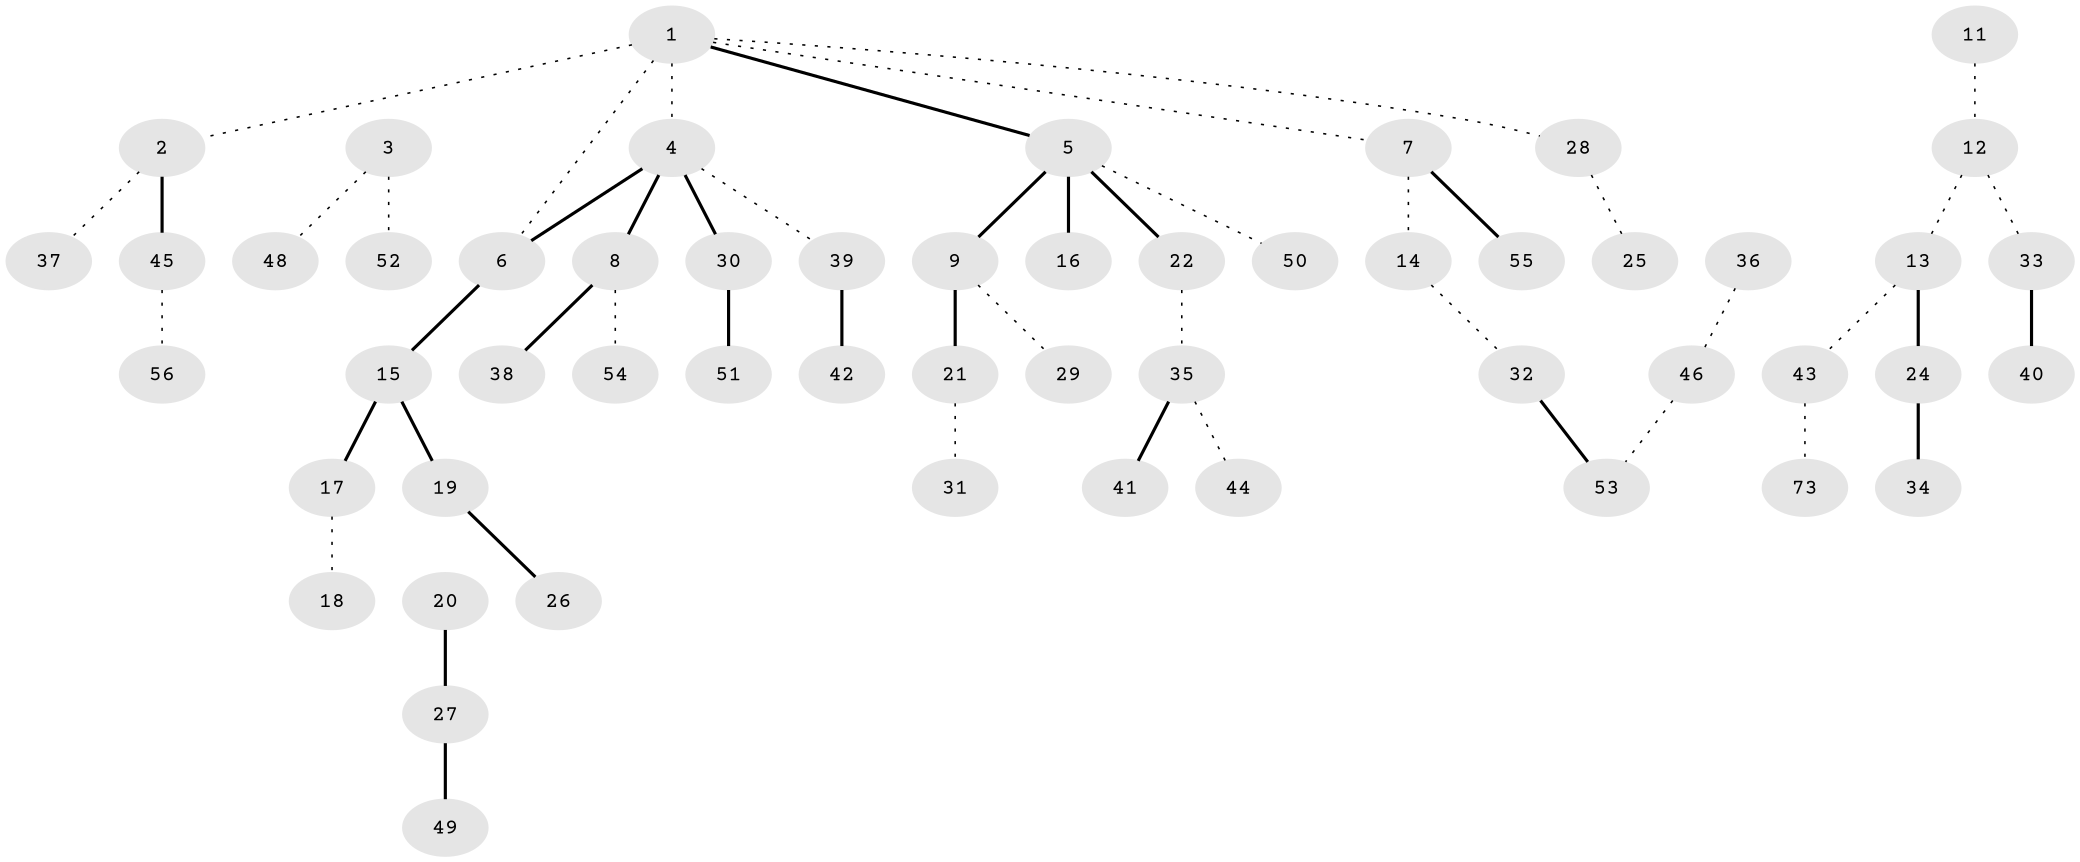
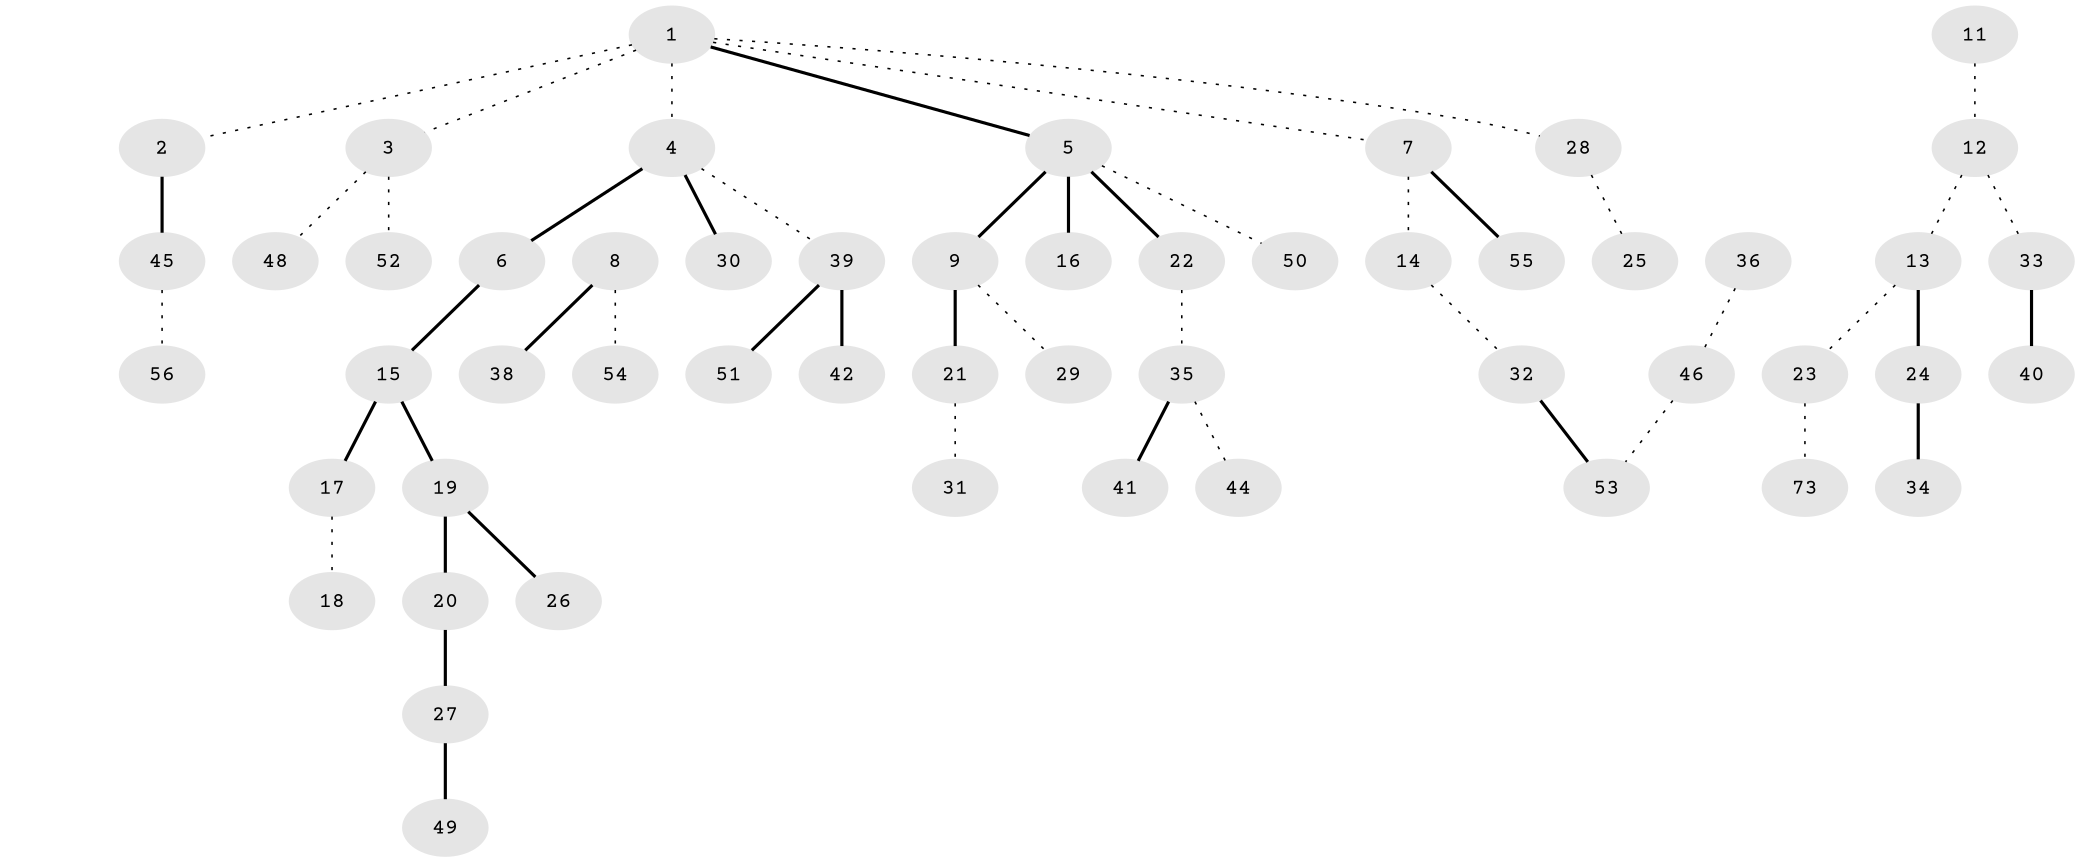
edge "1" -- "6": now "1" -- "3"
edge "4" -- "8": removed
node "37": removed
edge "30" -- "51": now "39" -- "51"
node "43": label "43" -> "23"
edge "19" -- "20": added
